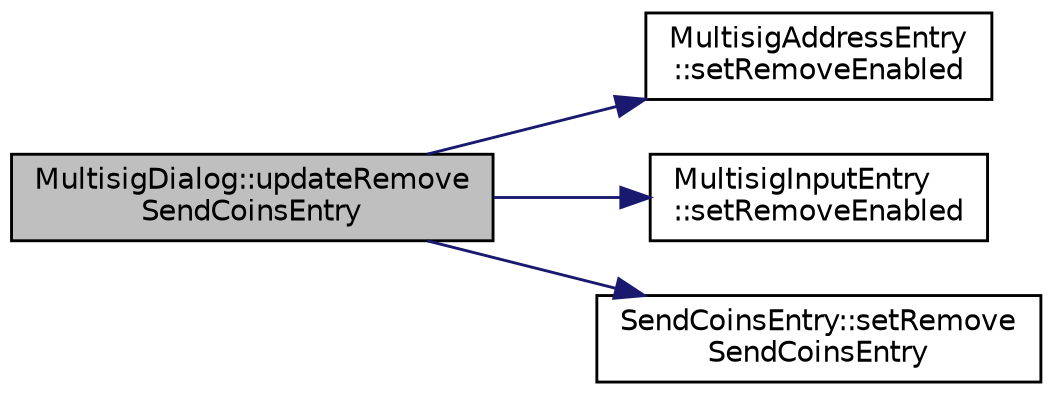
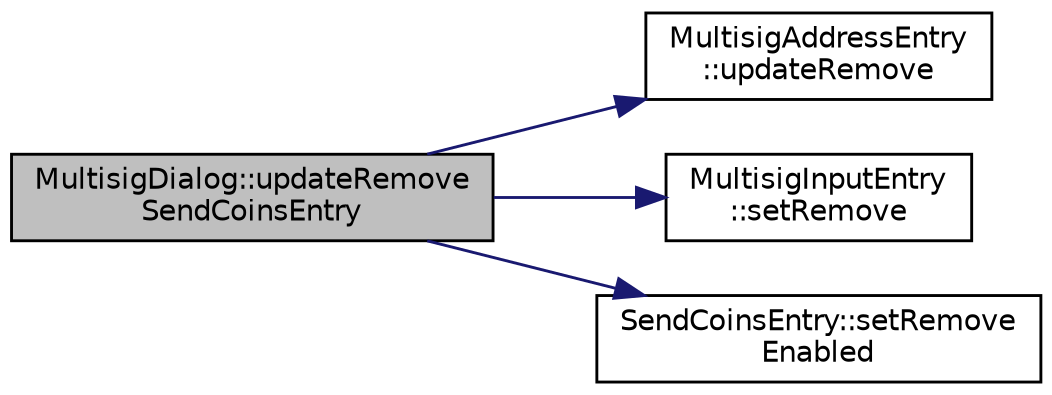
node "MultisigAddressEntry ::setRemoveEnabled": label "MultisigAddressEntry ::setRemoveEnabled" -> "MultisigAddressEntry ::updateRemove"
node "MultisigInputEntry ::setRemoveEnabled": label "MultisigInputEntry ::setRemoveEnabled" -> "MultisigInputEntry ::setRemove"
node "SendCoinsEntry::setRemove SendCoinsEntry": label "SendCoinsEntry::setRemove SendCoinsEntry" -> "SendCoinsEntry::setRemove Enabled"
